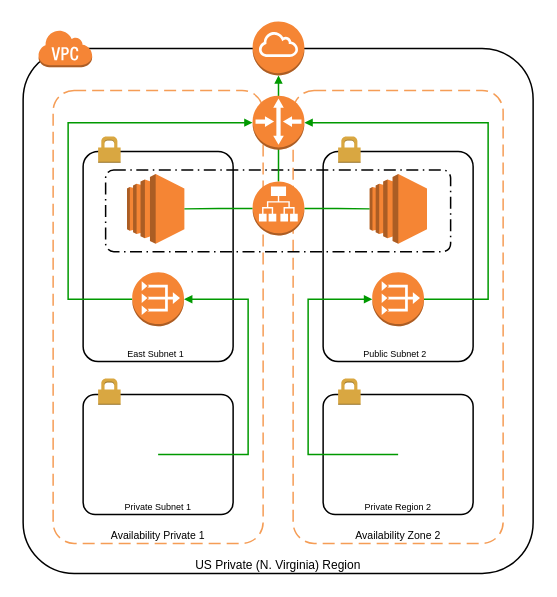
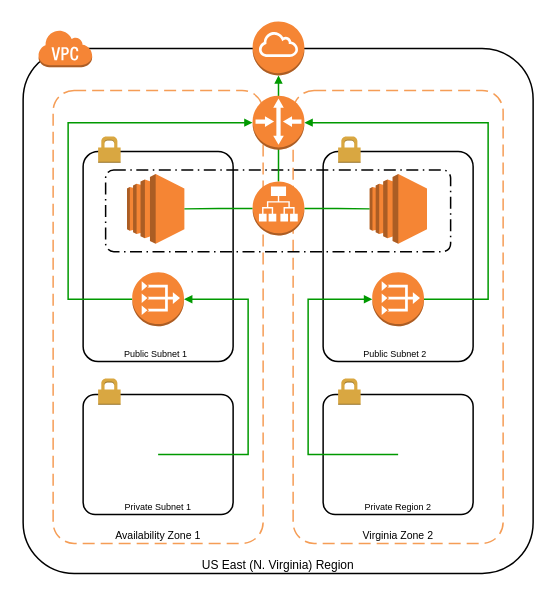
node "East Subnet 1": label "East Subnet 1" -> "Public Subnet 1"
node "Availability Private 1": label "Availability Private 1" -> "Availability Zone 1"
node "Availability Zone 2": label "Availability Zone 2" -> "Virginia Zone 2"
node "US Private (N. Virginia) Region": label "US Private (N. Virginia) Region" -> "US East (N. Virginia) Region"
